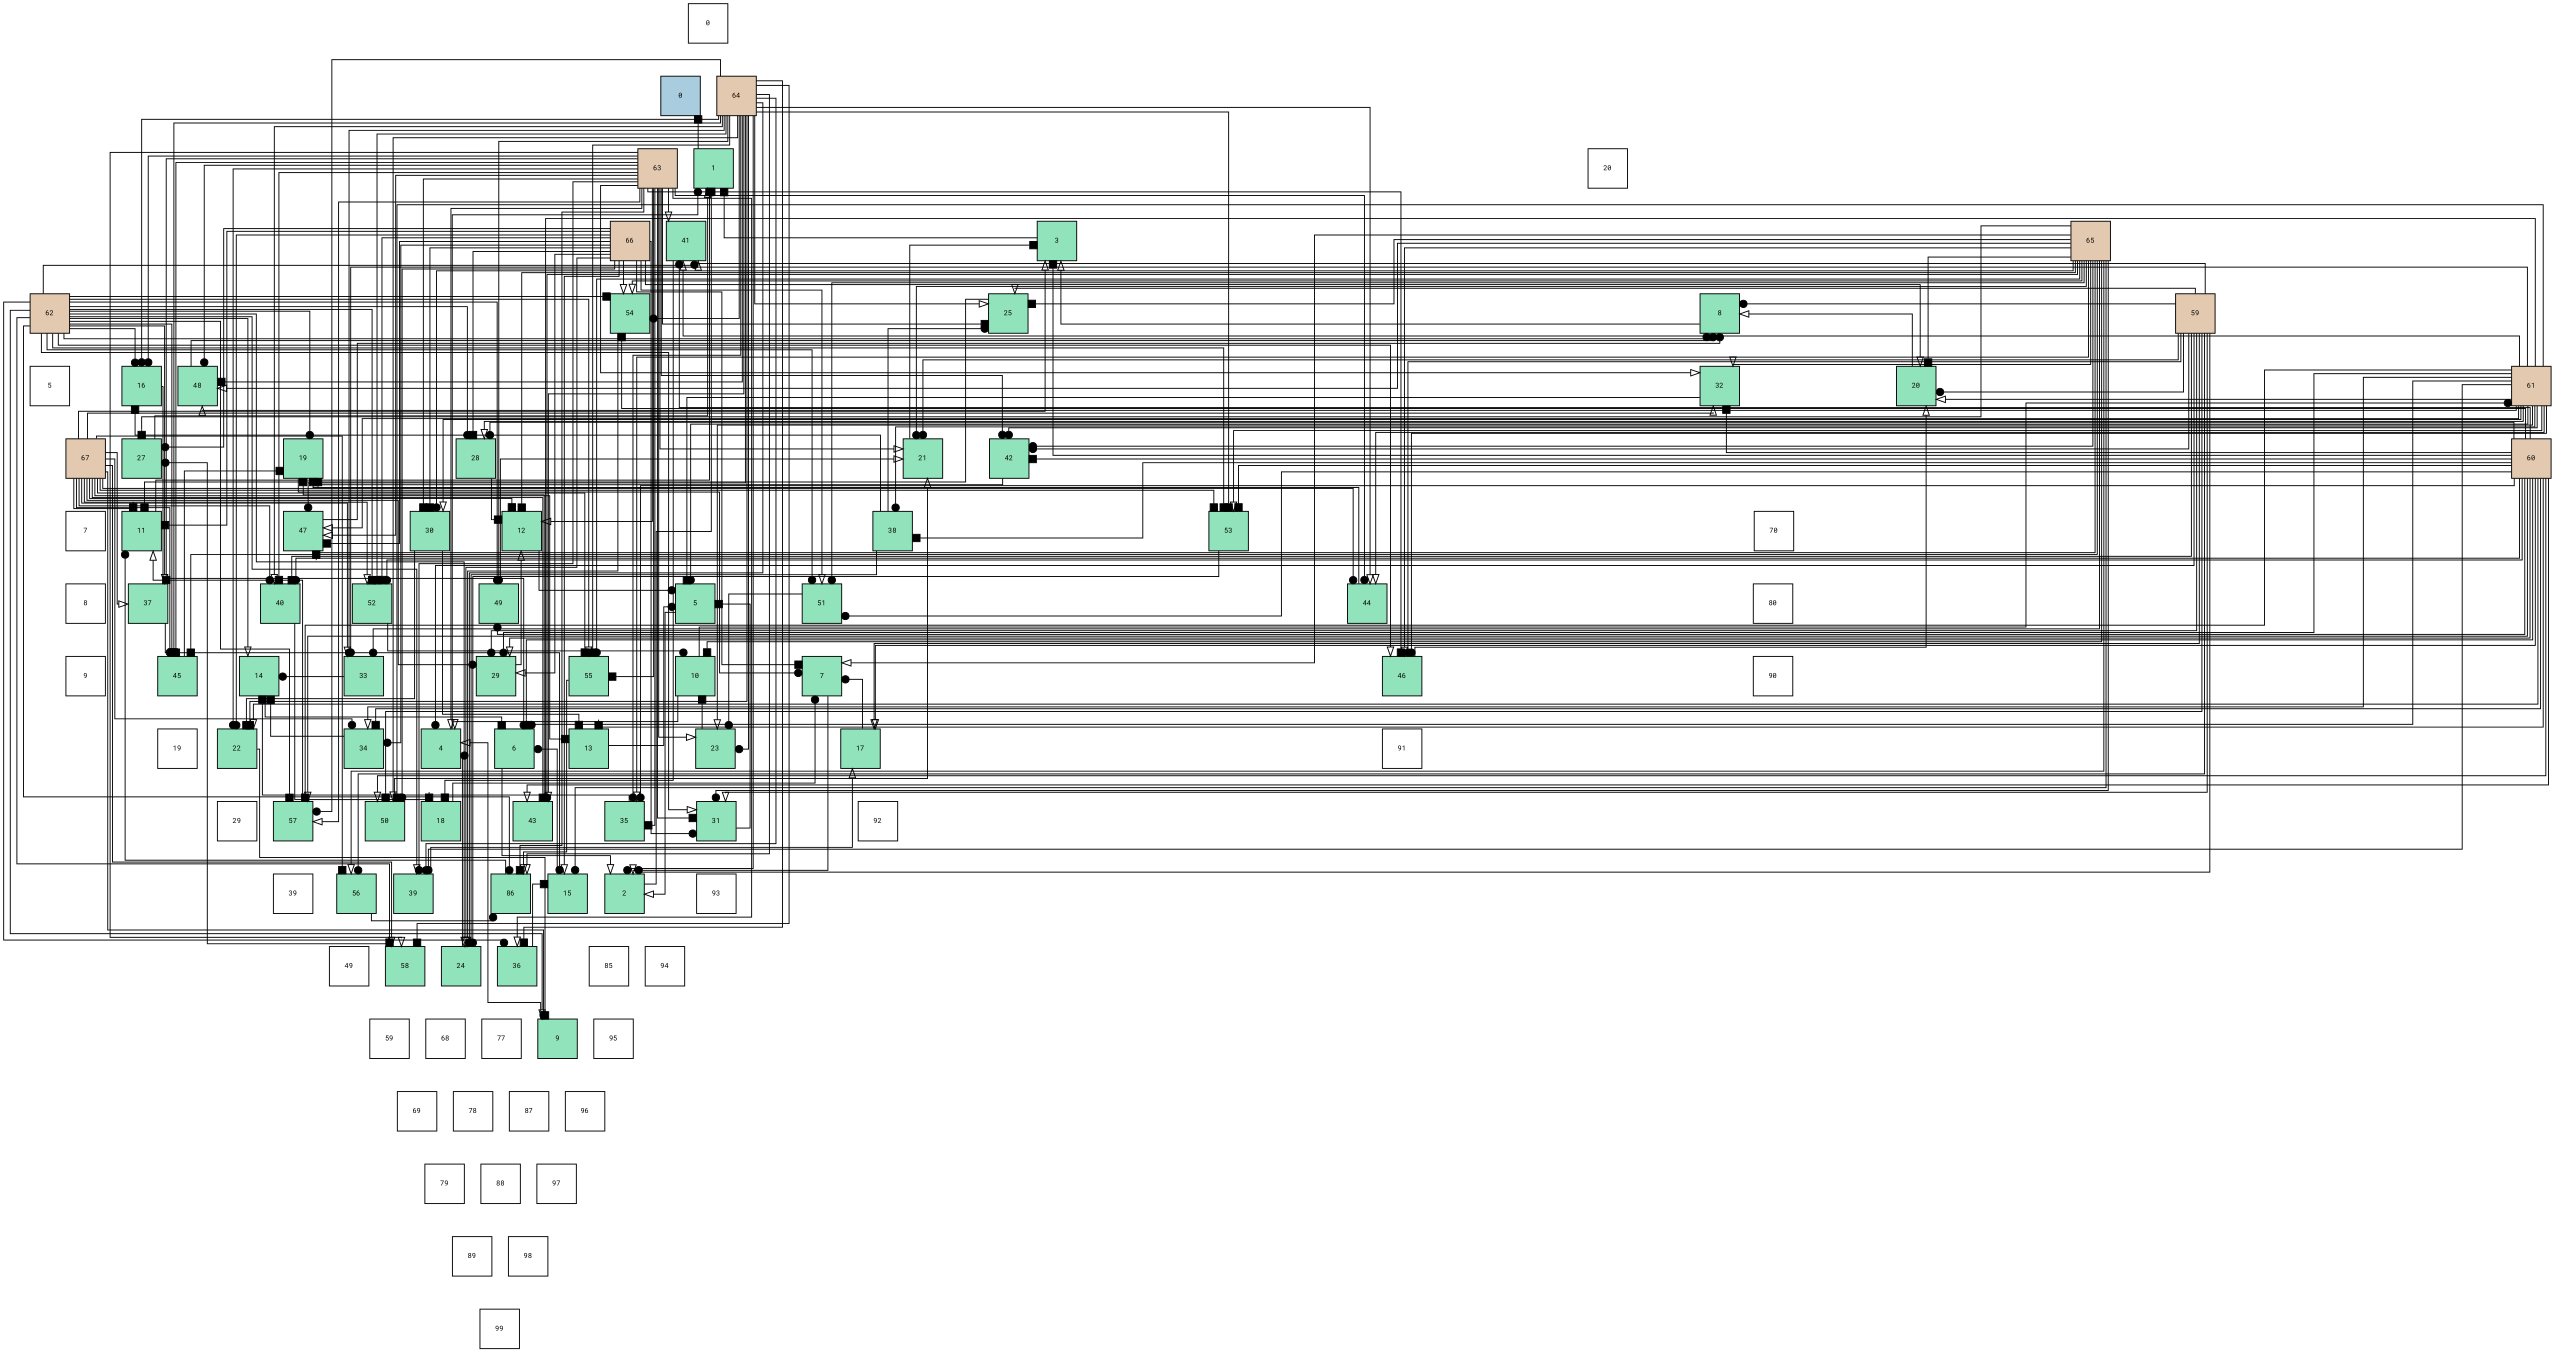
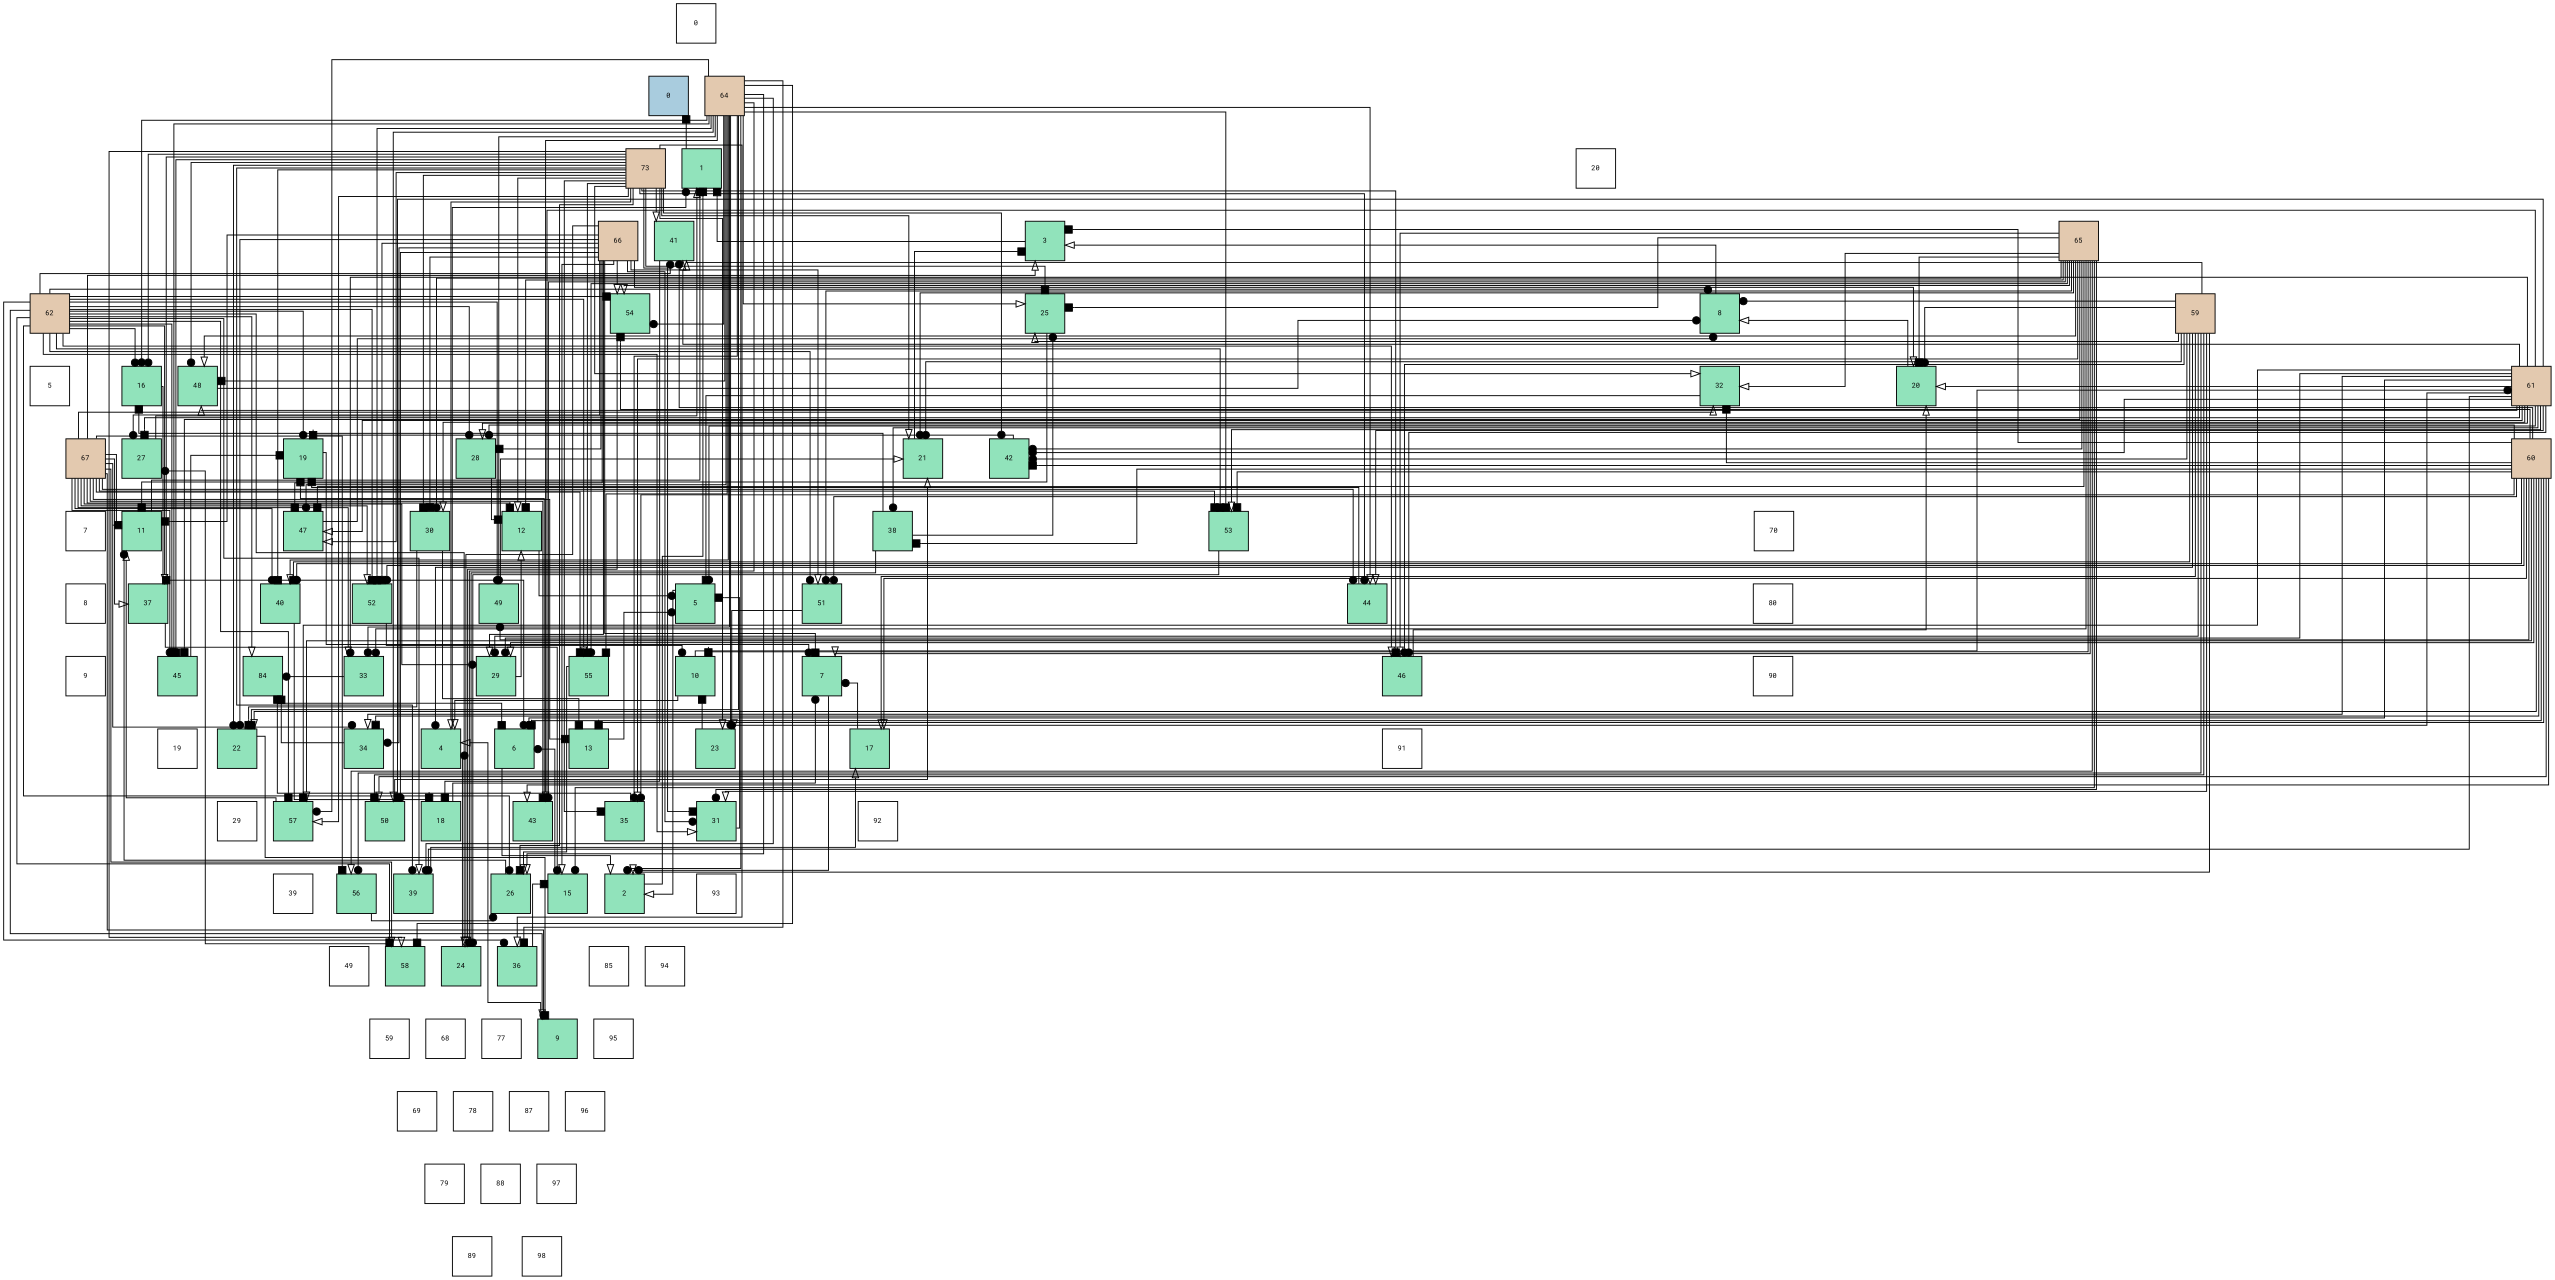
node "63": label "63" -> "73"
edge "65" -> "27": now "61" -> "27"
node "14": label "14" -> "84"
node "86": label "86" -> "26"
node "99": removed
